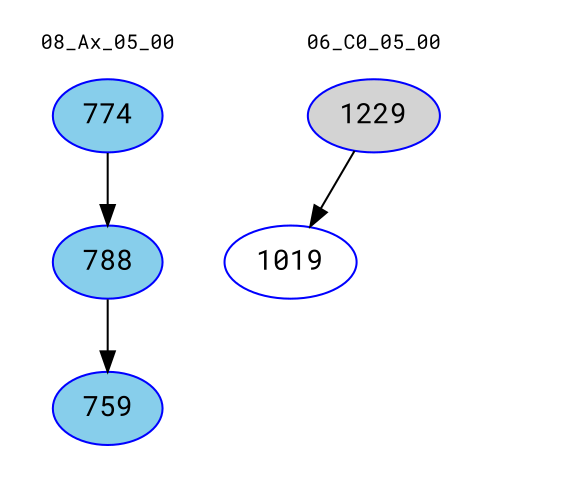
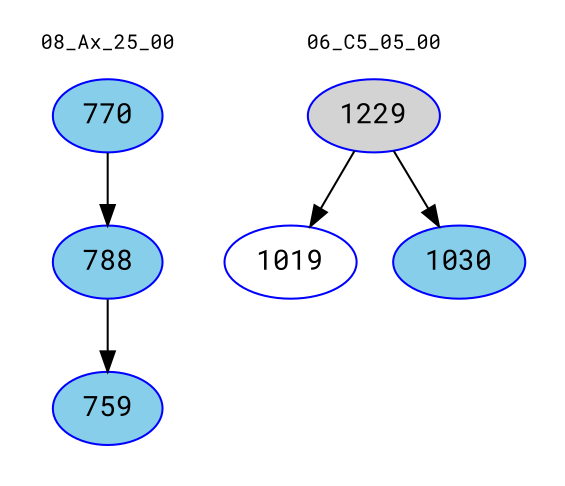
cluster "08_Ax_05_00": label "08_Ax_05_00" -> "08_Ax_25_00"
cluster "06_C0_05_00": label "06_C0_05_00" -> "06_C5_05_00"
node "774": label "774" -> "770"
node "1030": added
